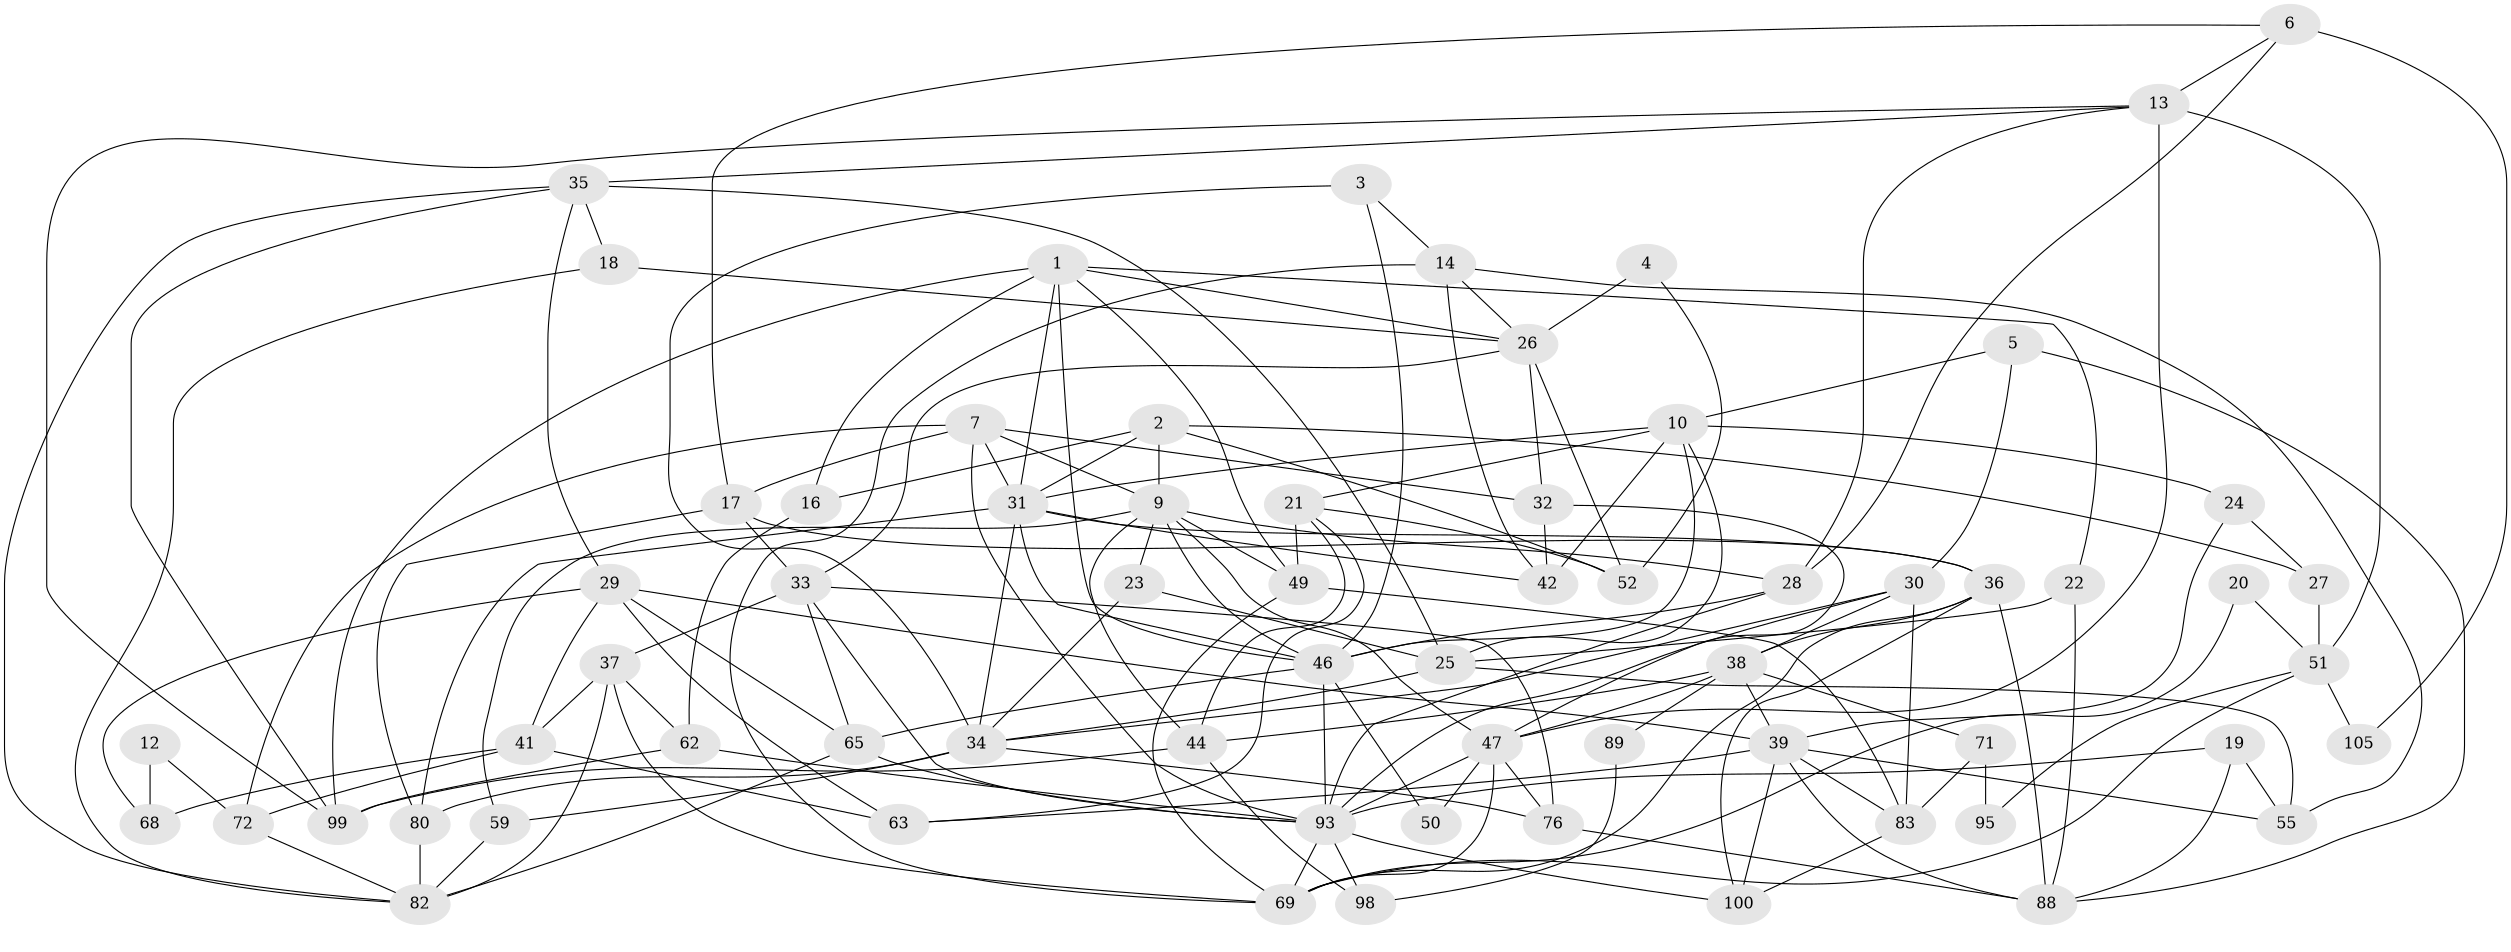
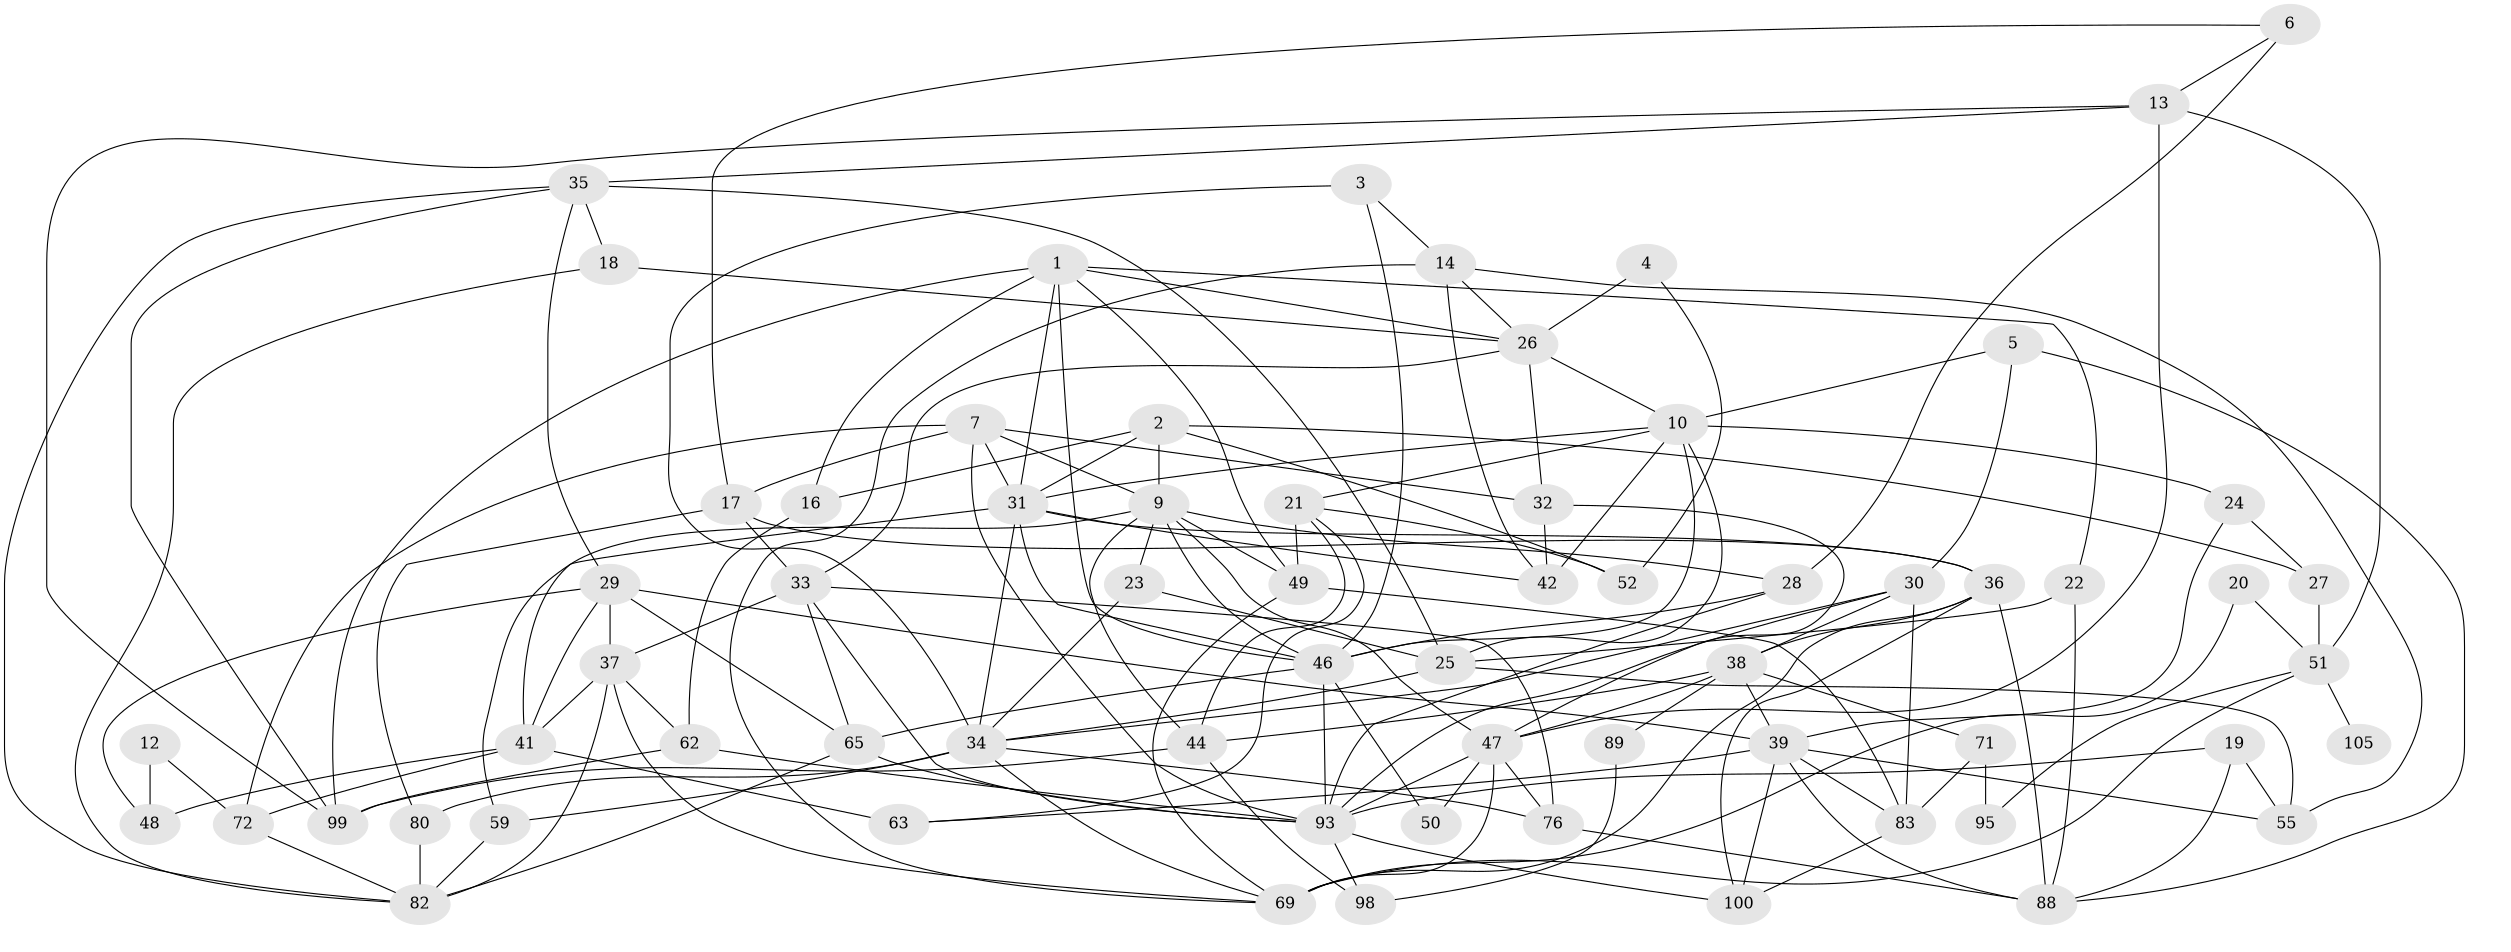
edge "13" -- "28": removed
edge "6" -- "105": removed
edge "26" -- "52": now "26" -- "10"
edge "31" -- "80": now "31" -- "41"
edge "29" -- "63": now "29" -- "37"
node "68": label "68" -> "48"
edge "93" -- "69": now "34" -- "69"
